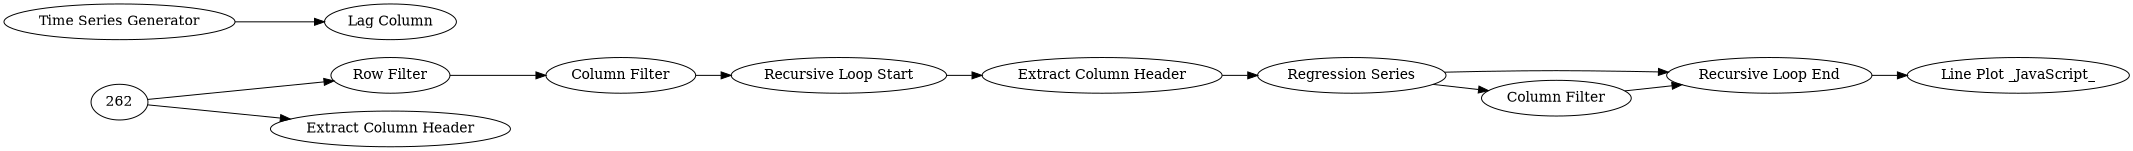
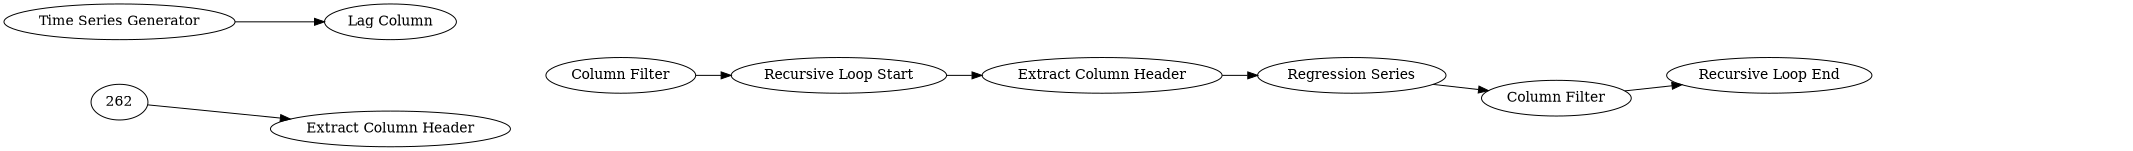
edge "Regression Series" -> "Recursive Loop End": removed
node "Row Filter": removed
node "Line Plot _JavaScript_": removed
